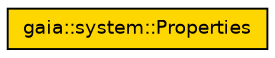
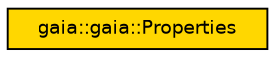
node "gaia::system::Properties": label "gaia::system::Properties" -> "gaia::gaia::Properties"
